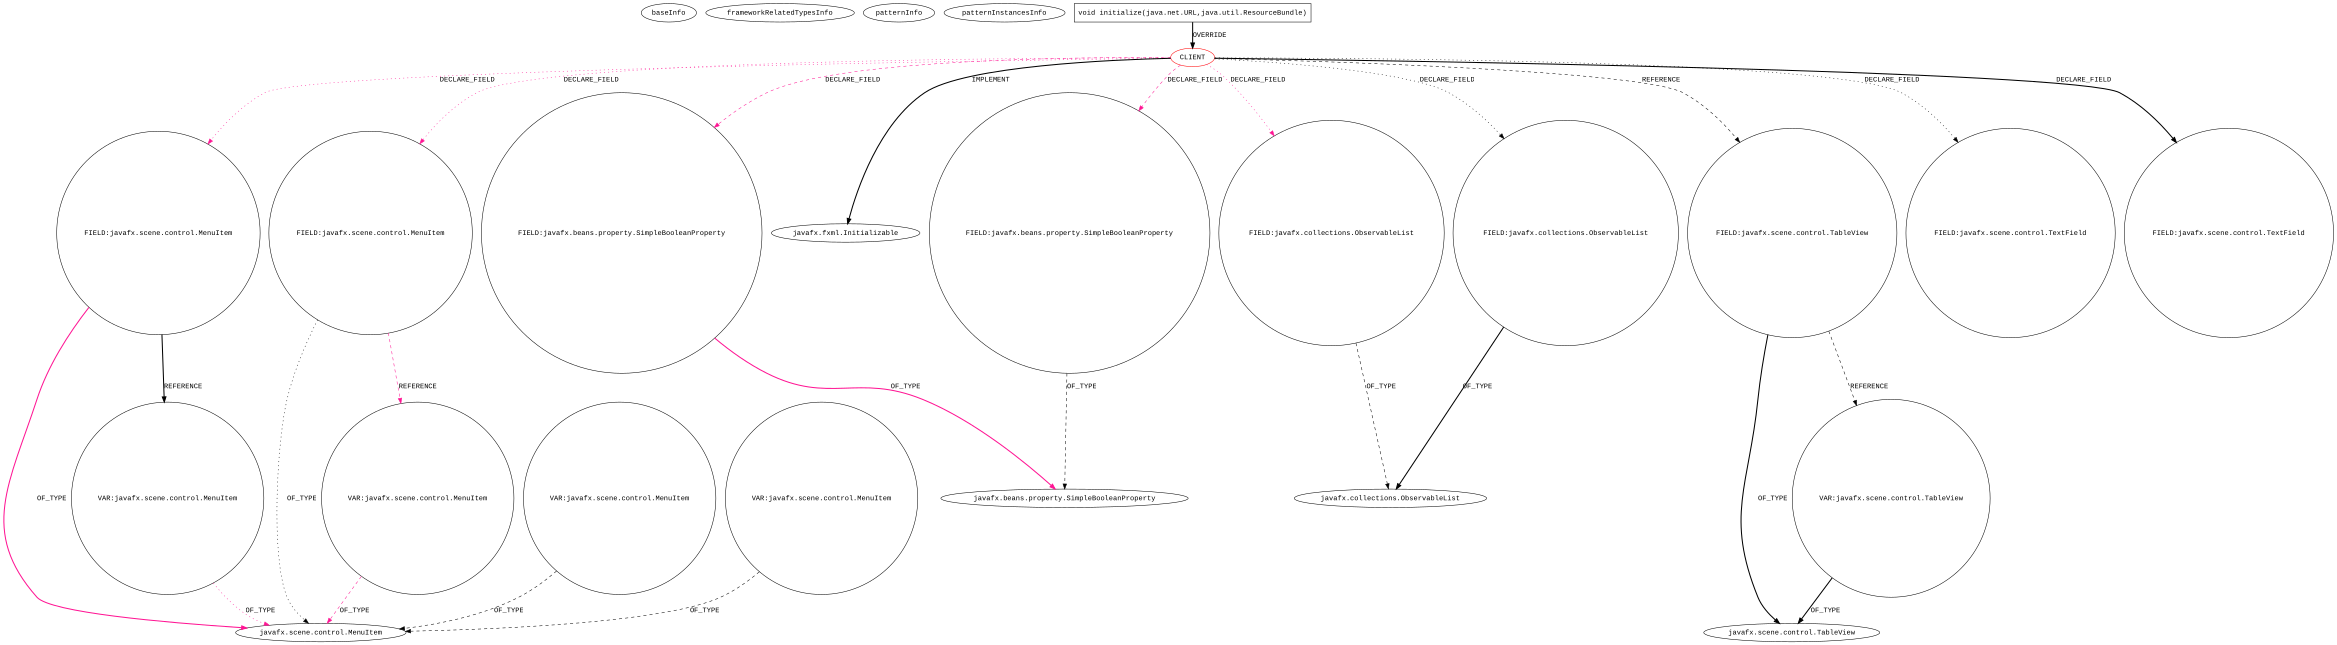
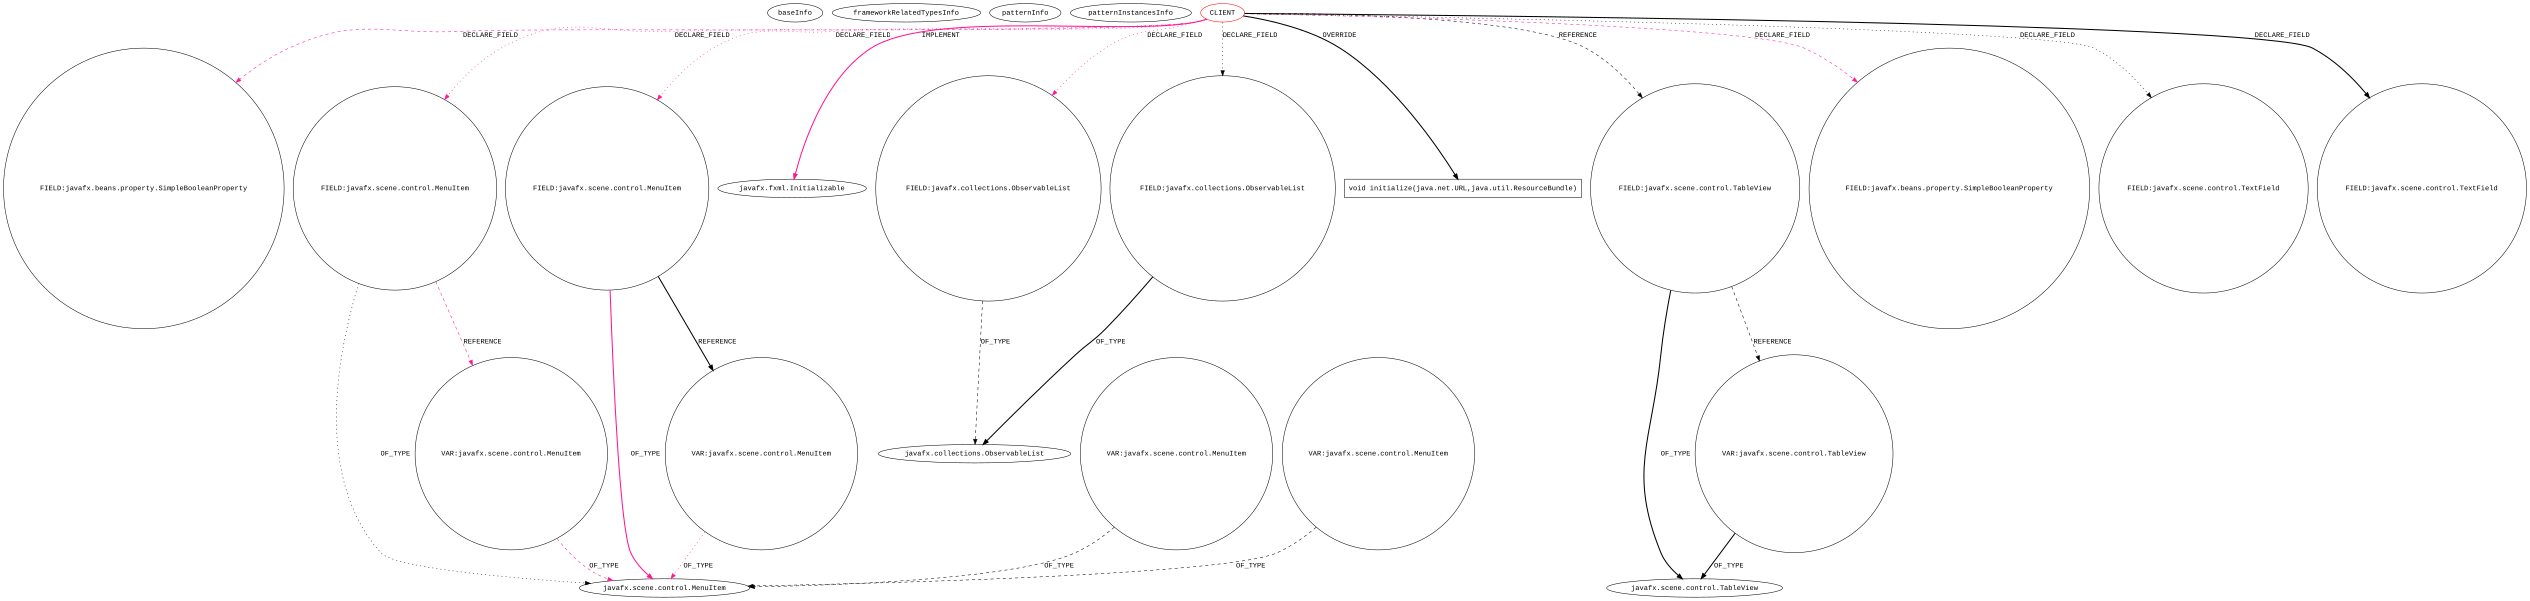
edge "void initialize(java.net.URL,java.util.ResourceBundle)" -> "CLIENT": reversed
edge "CLIENT" -> "javafx.fxml.Initializable": color black -> deeppink
node "javafx.beans.property.SimpleBooleanProperty": removed
